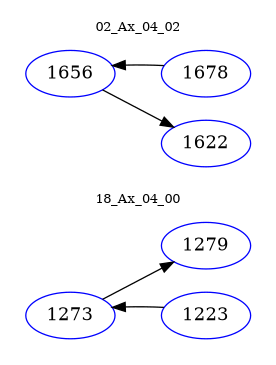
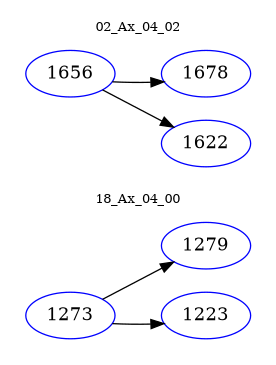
edge "1678" -> "1656": reversed
edge "1223" -> "1273": reversed
